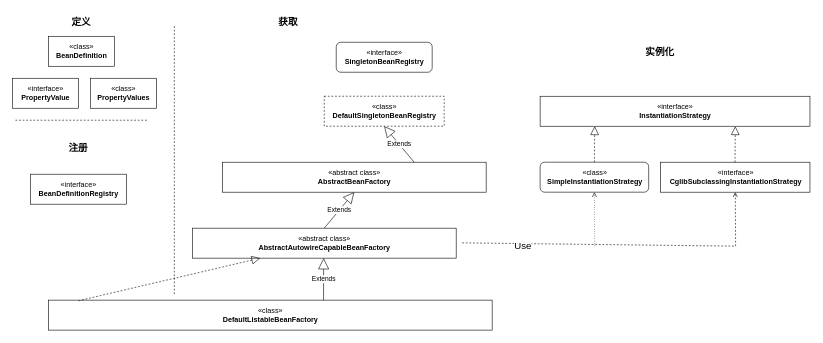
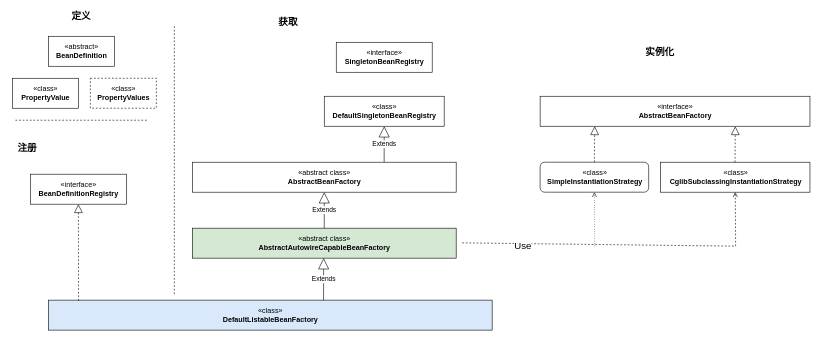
node "定义": moved (81, 21) -> (81, 15)
node "«class» BeanDefinition": label "«class» BeanDefinition" -> "«abstract» BeanDefinition"
node "«interface» SingletonBeanRegistry": shape rounded rectangle -> rectangle
node "«interface» PropertyValue": label "«interface» PropertyValue" -> "«class» PropertyValue"
node "«class» PropertyValues": style solid -> dashed
node "«class» DefaultSingletonBeanRegistry": style dashed -> solid
node "«interface» InstantiationStrategy": label "«interface» InstantiationStrategy" -> "«interface» AbstractBeanFactory"
node "注册": moved (78, 147) -> (27, 147)
node "«abstract class» AbstractBeanFactory": moved (354, 177) -> (324, 177)
node "«interface» CglibSubclassingInstantiationStrategy": label "«interface» CglibSubclassingInstantiationStrategy" -> "«class» CglibSubclassingInstantiationStrategy"
node "«abstract class» AbstractAutowireCapableBeanFactory": fillcolor #ffffff -> #d5e8d4
edge "«class» DefaultListableBeanFactory" -> "«abstract class» AbstractAutowireCapableBeanFactory": now "«class» DefaultListableBeanFactory" -> "«interface» BeanDefinitionRegistry"
node "«class» DefaultListableBeanFactory": fillcolor #ffffff -> #dae8fc
